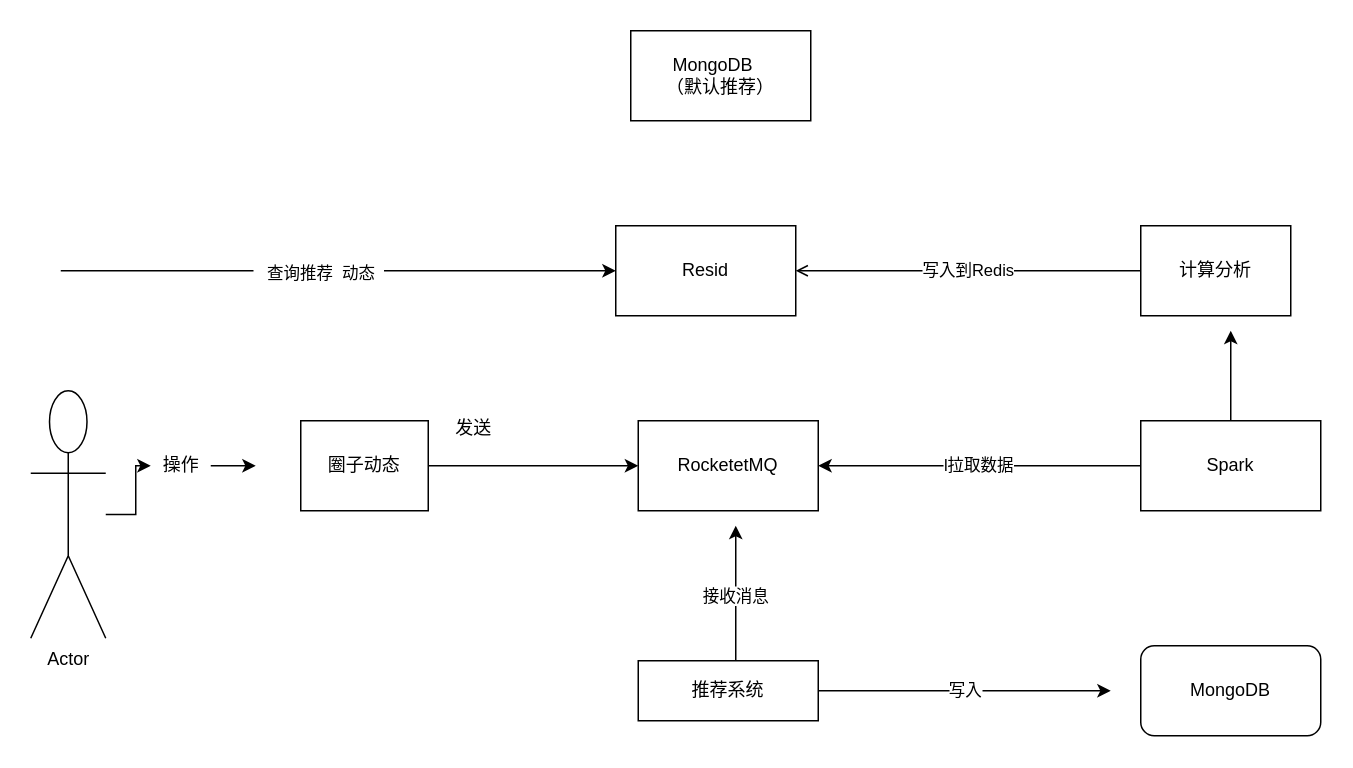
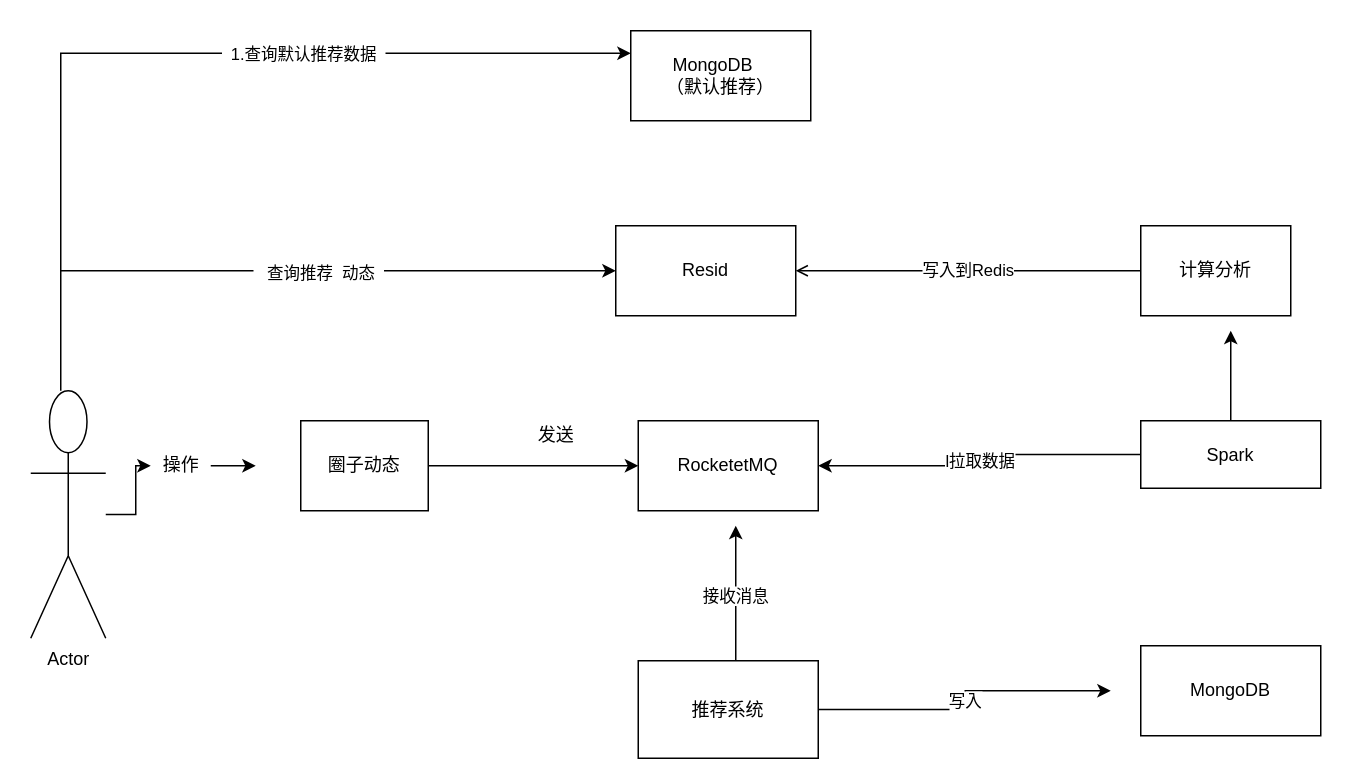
edge "Actor" -> "MongoDB （默认推荐）": added, label "1.查询默认推荐数据"
node "发送": moved (473, 428) -> (556, 436)
node "Spark": size 180x90 -> 180x68
node "推荐系统": size 180x60 -> 180x98
node "MongoDB": shape rounded rectangle -> rectangle
